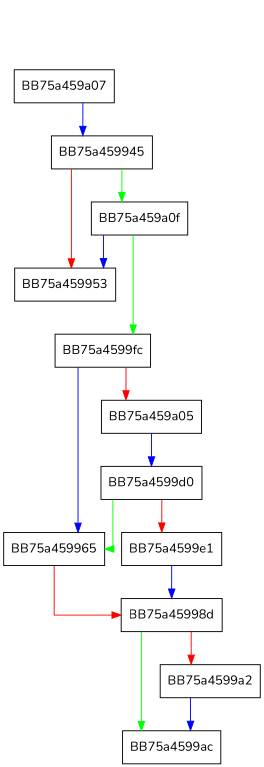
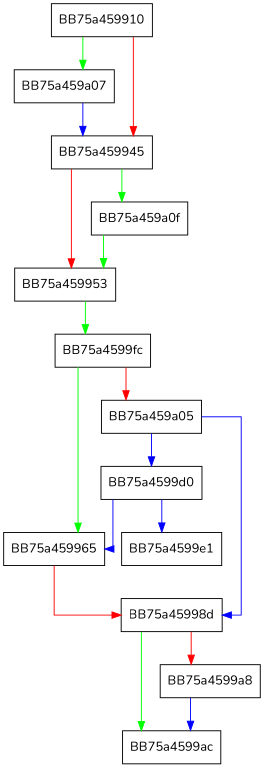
node "BB75a459910": added
edge "BB75a459a0f" -> "BB75a459953": color blue -> green
edge "BB75a459a0f" -> "BB75a4599fc": now "BB75a459953" -> "BB75a4599fc"
edge "BB75a4599fc" -> "BB75a459965": color blue -> green
edge "BB75a4599d0" -> "BB75a4599e1": color red -> blue
edge "BB75a4599d0" -> "BB75a459965": color green -> blue
edge "BB75a4599e1" -> "BB75a45998d": now "BB75a459a05" -> "BB75a45998d"
node "BB75a4599a2": label "BB75a4599a2" -> "BB75a4599a8"
